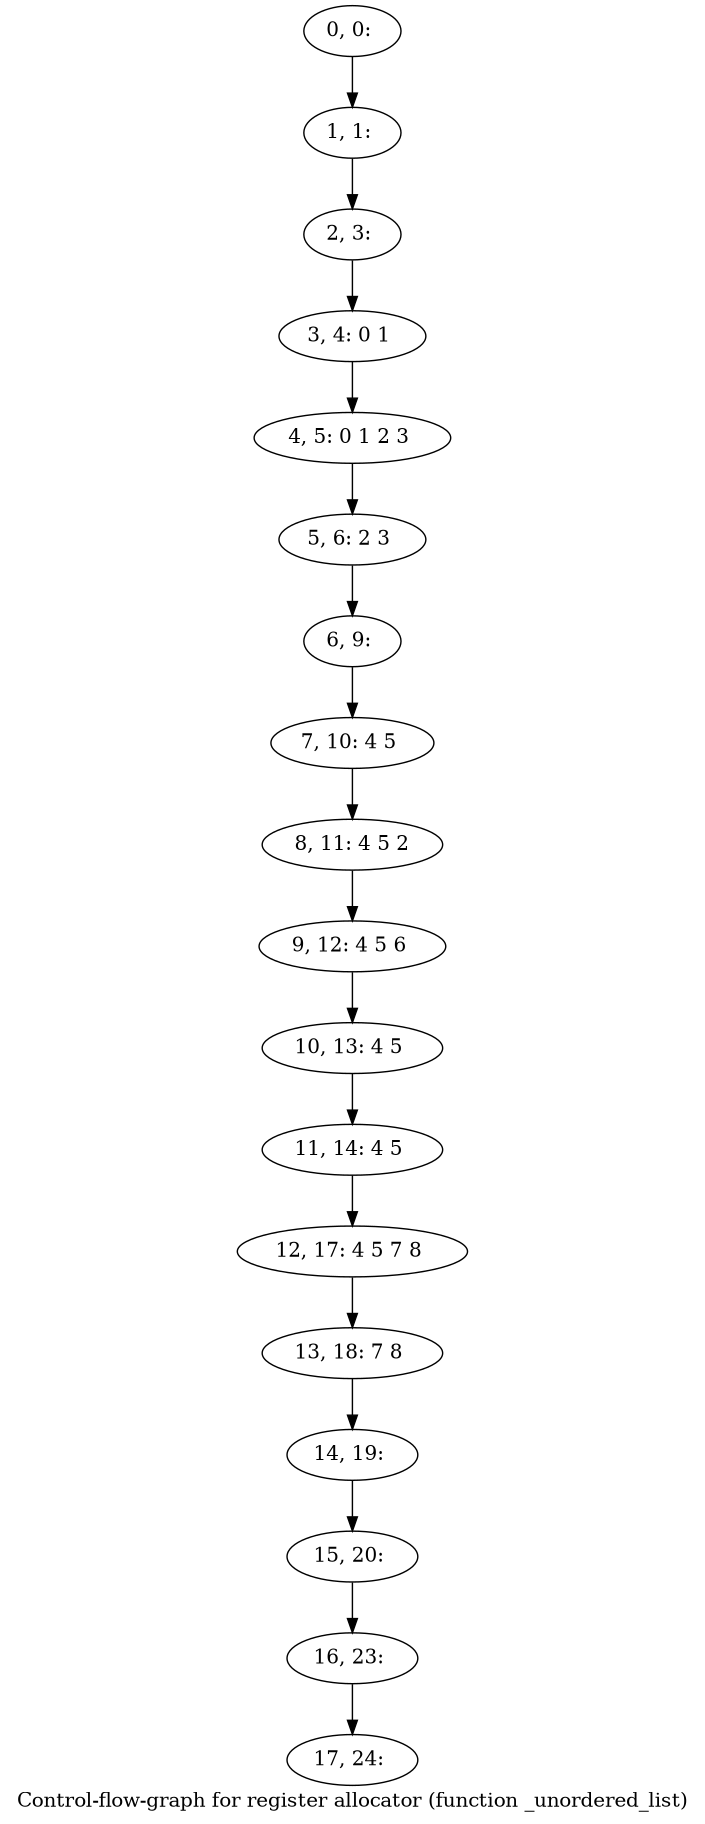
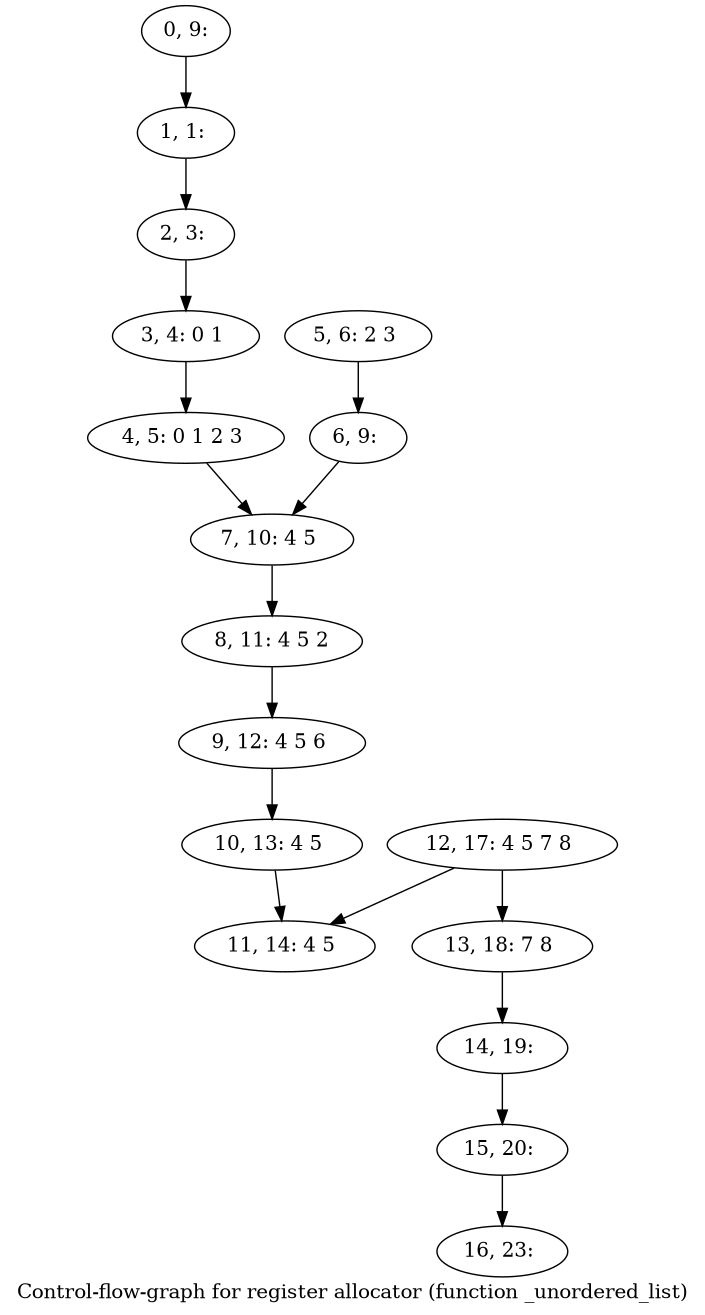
node "0, 0:": label "0, 0:" -> "0, 9:"
edge "4, 5: 0 1 2 3" -> "5, 6: 2 3": now "4, 5: 0 1 2 3" -> "7, 10: 4 5"
edge "11, 14: 4 5" -> "12, 17: 4 5 7 8": reversed
node "17, 24:": removed
